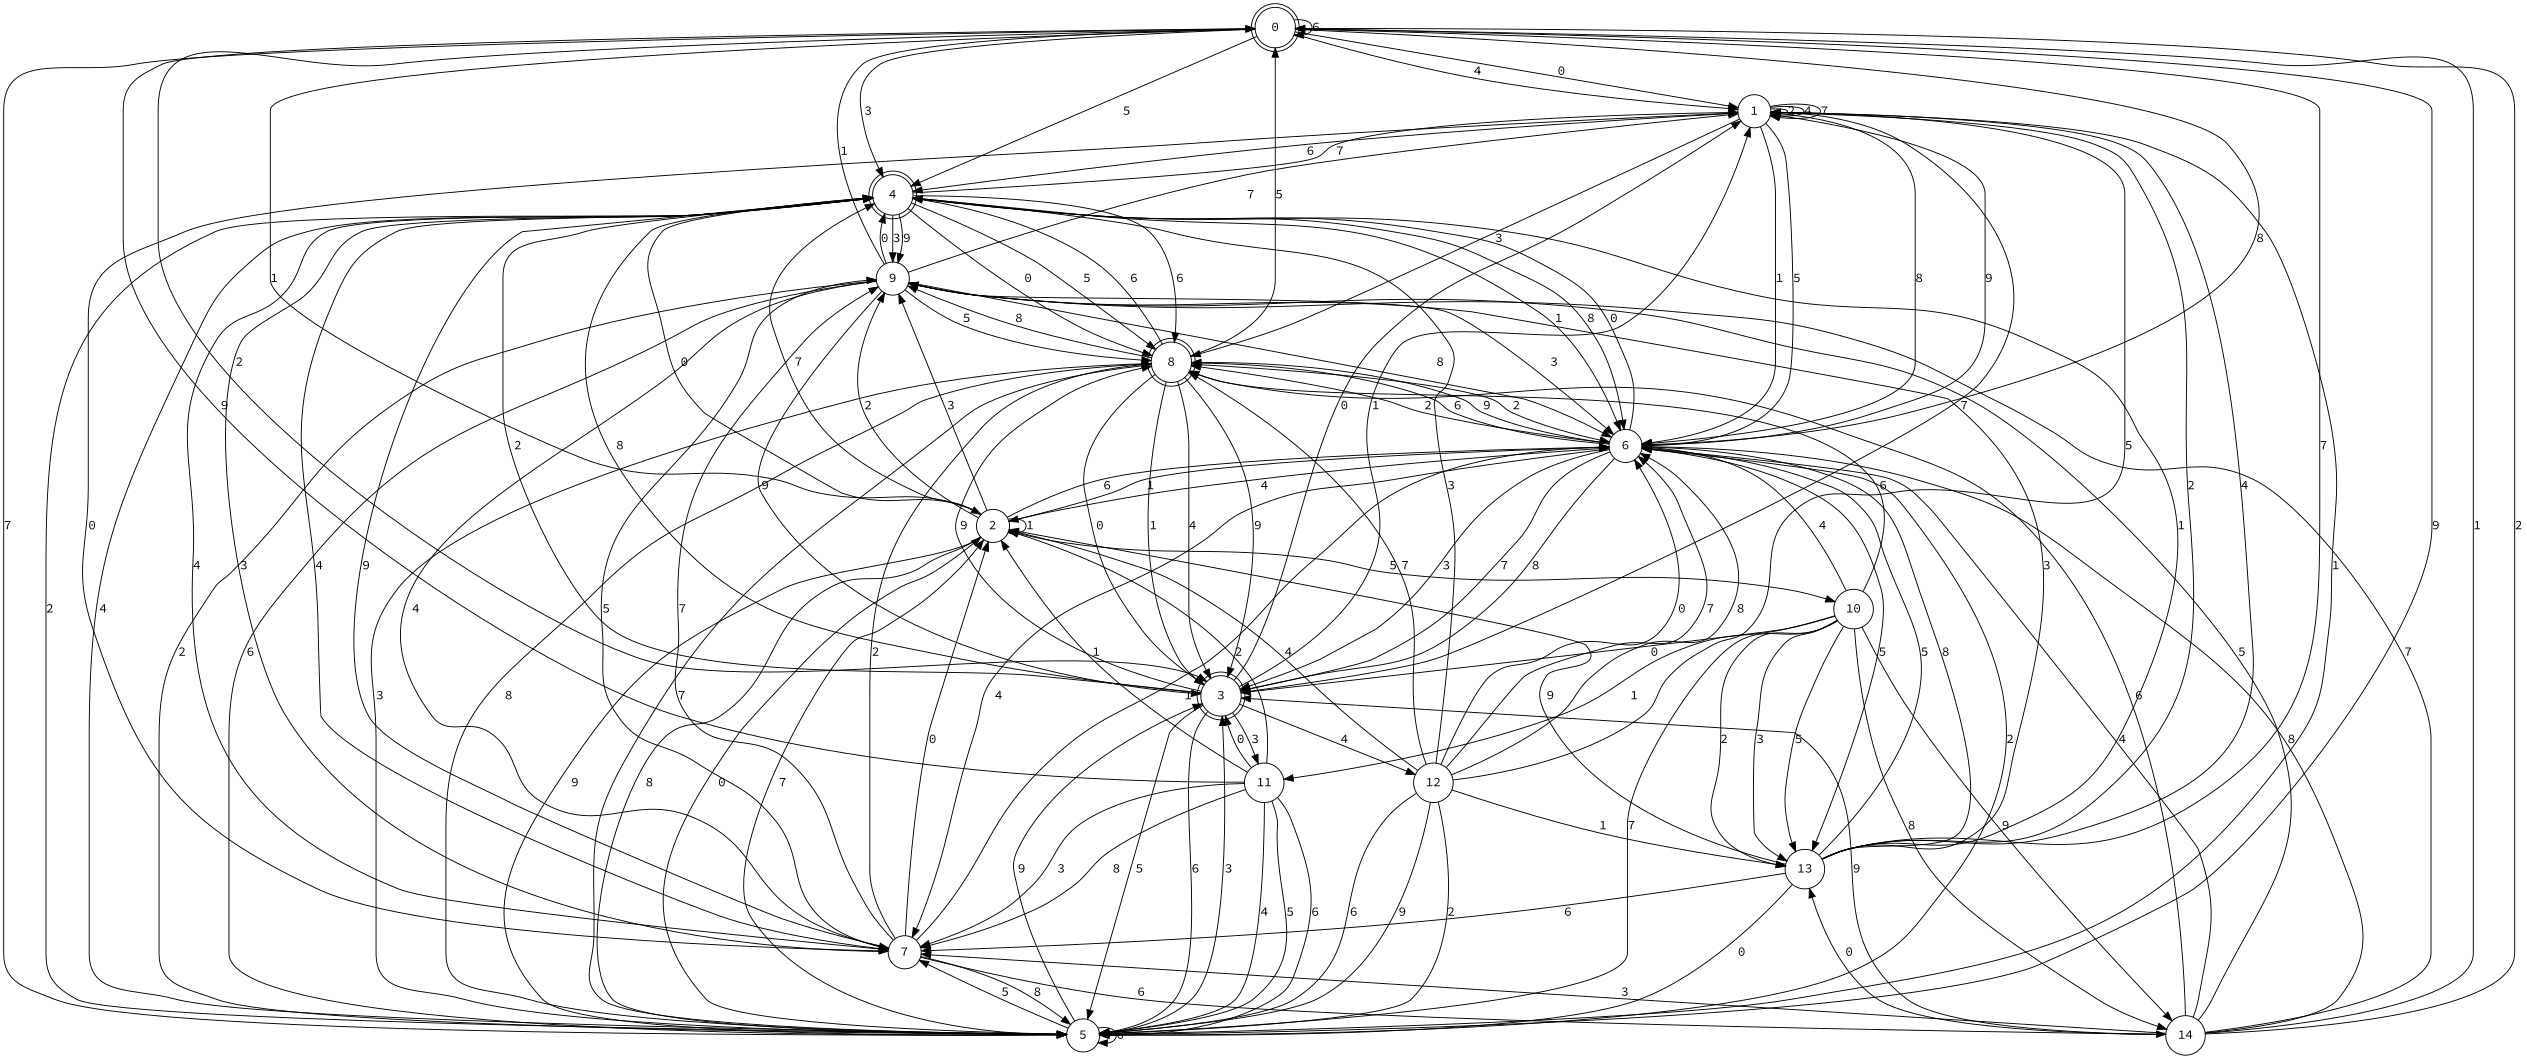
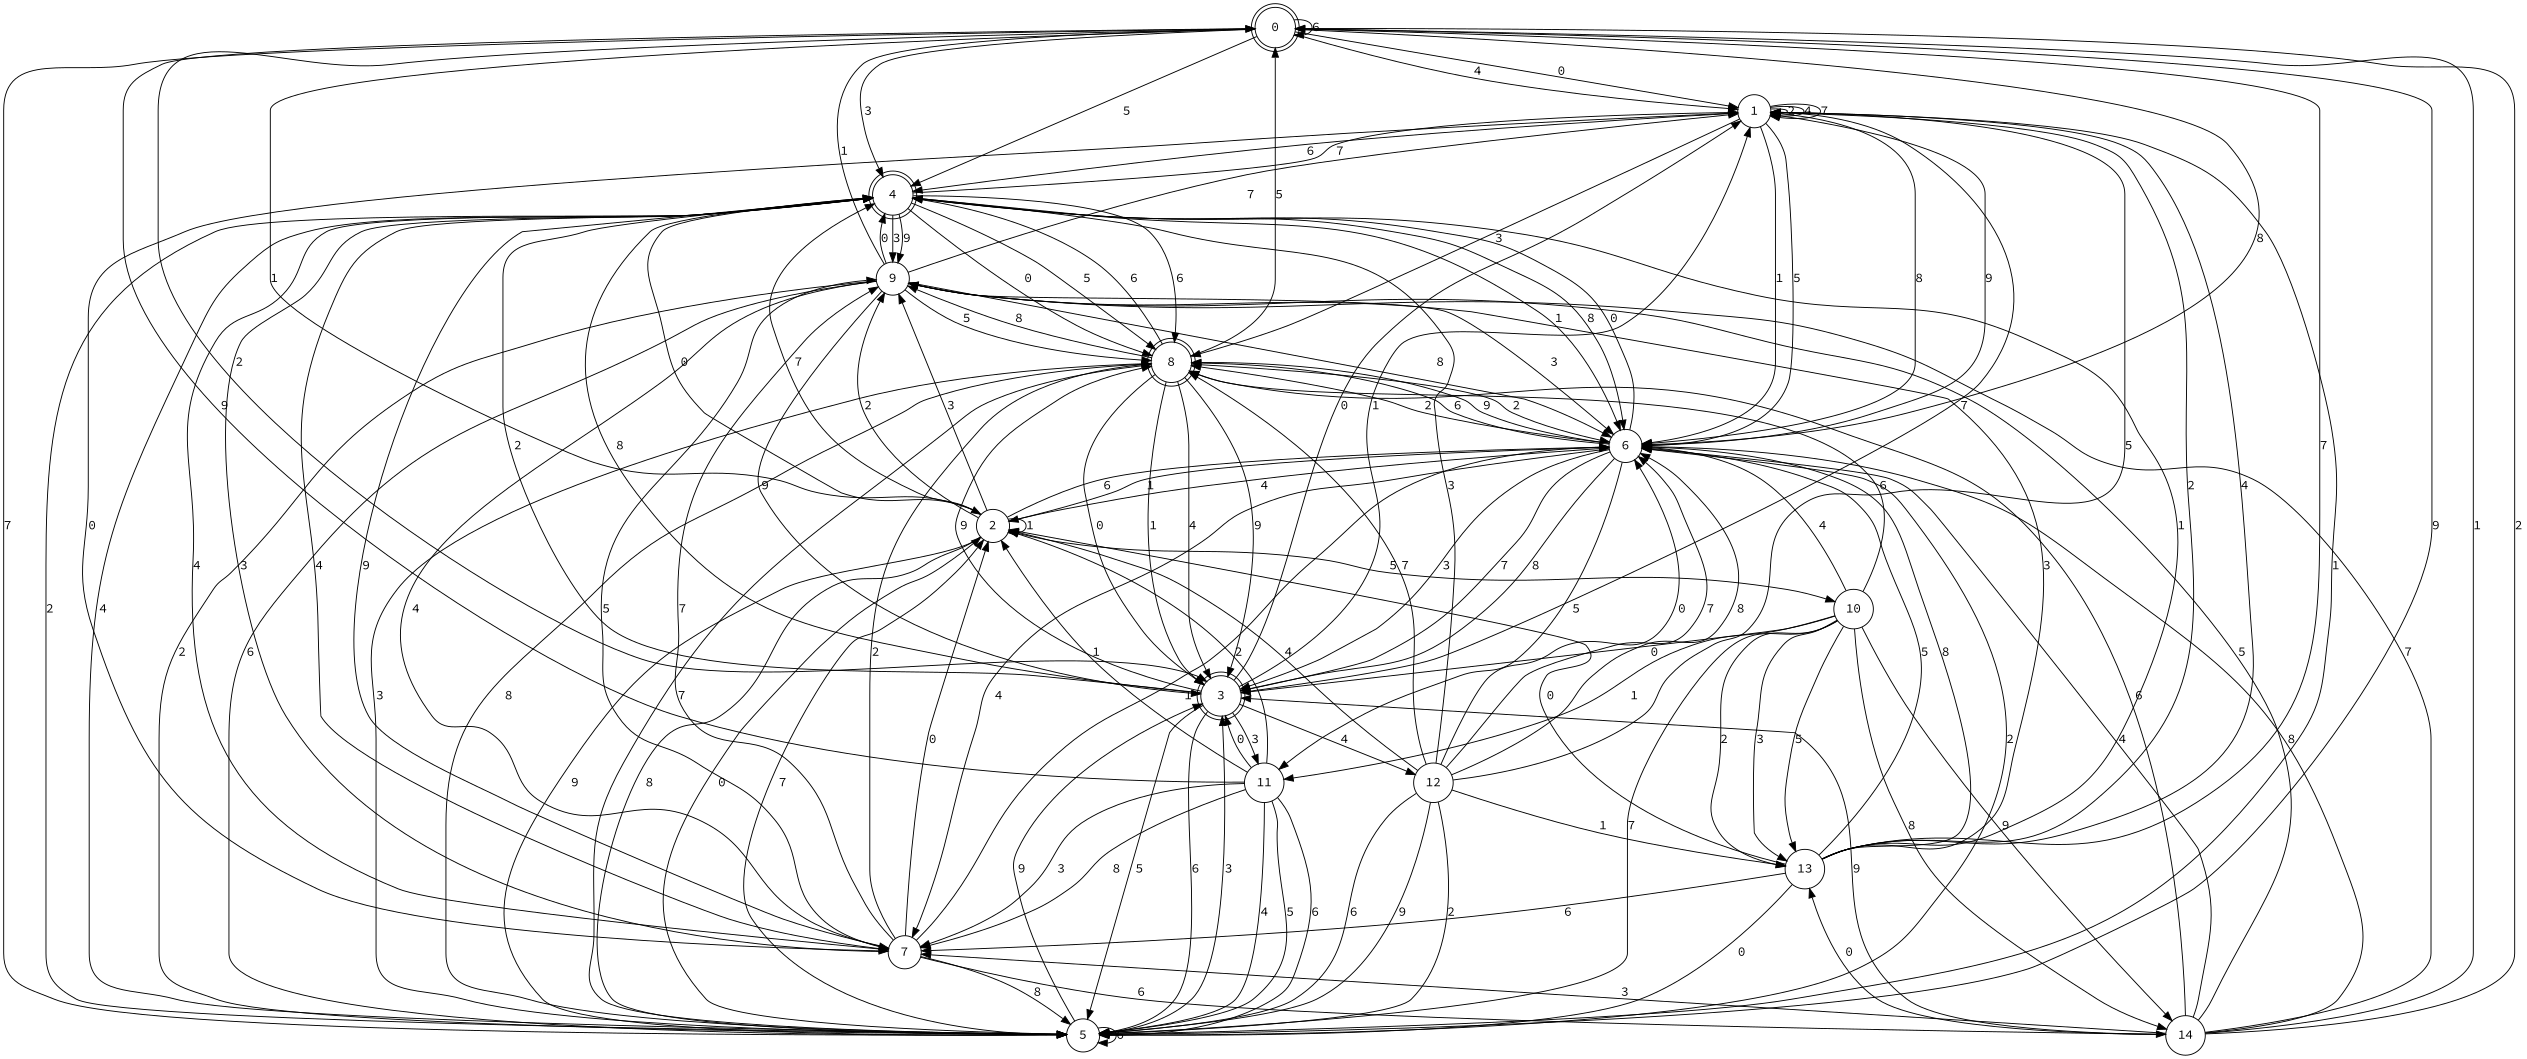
edge "6" -> "13": now "6" -> "11"
edge "13" -> "2": label "9" -> "0"
edge "5" -> "7": removed, label "5"
